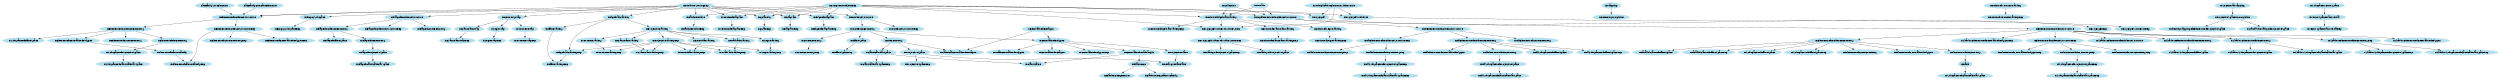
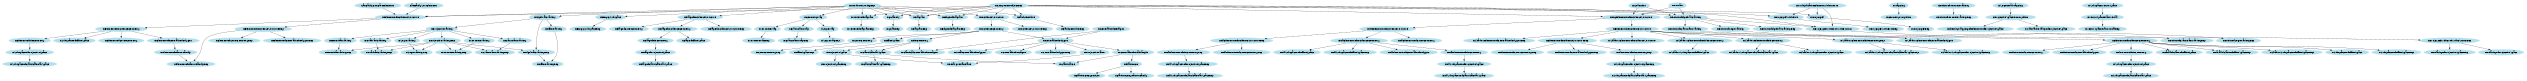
node "IsShadowSubspacesOfAffineSpaceRep": added
node "IsRank": label "IsRank" -> "IsSubspacesOfProjectiveSpace"
